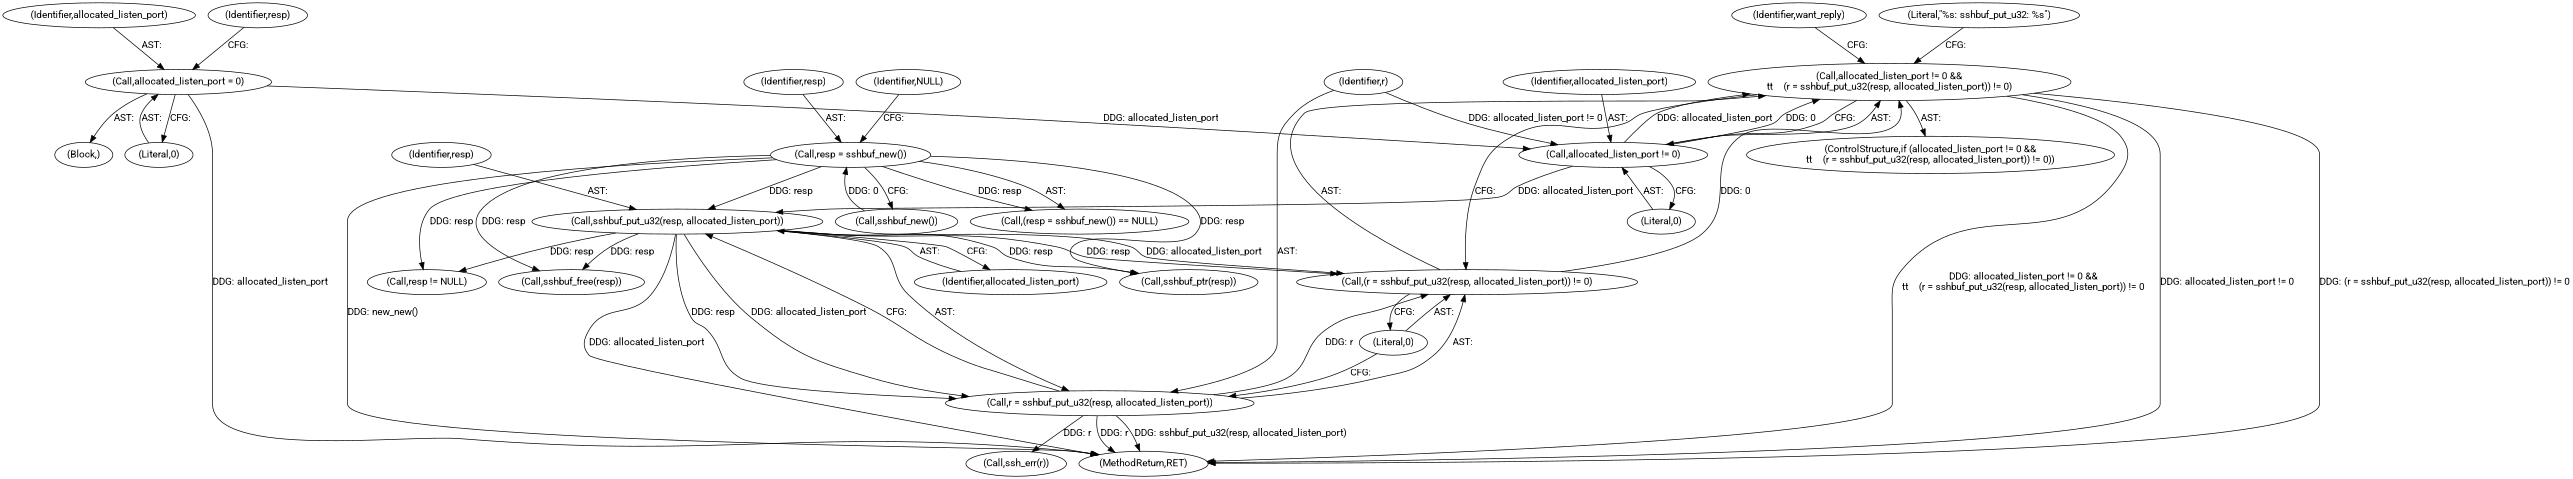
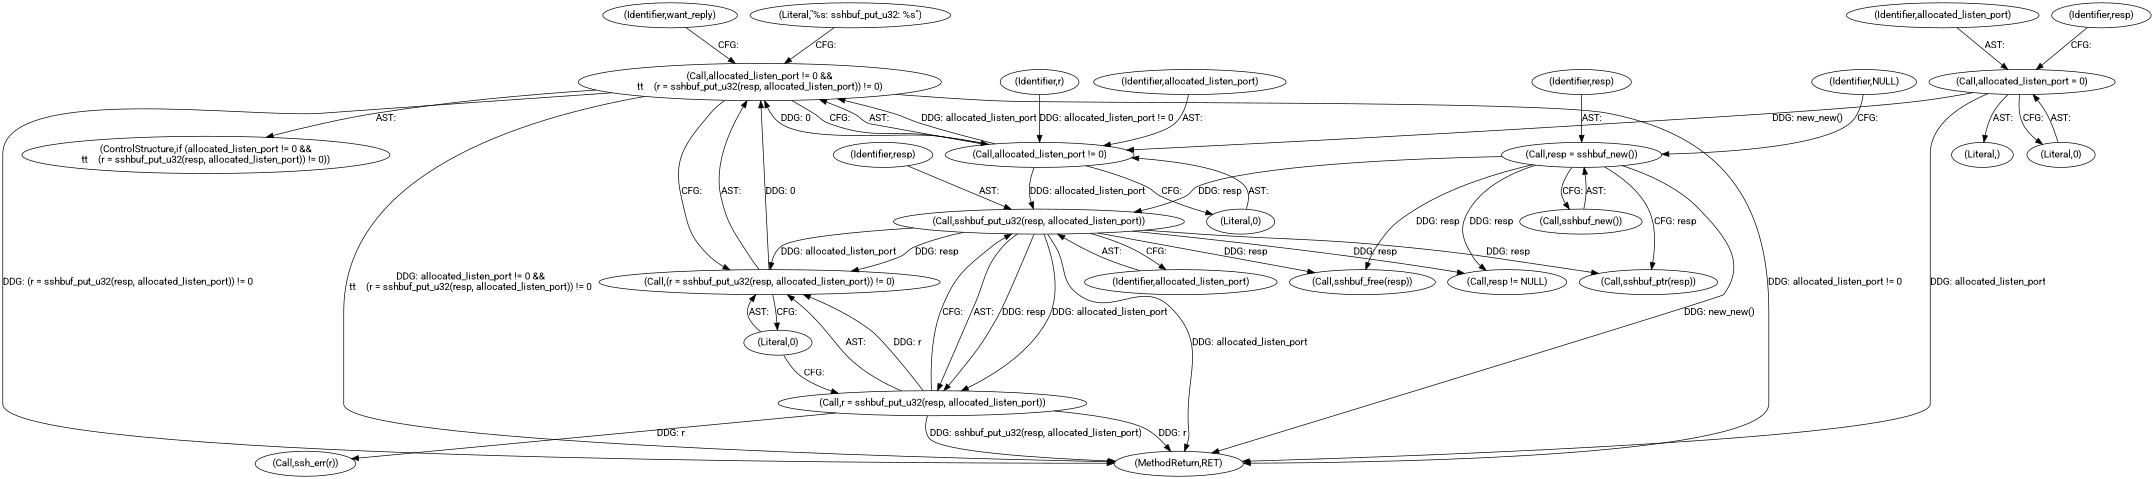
edge "(Call,allocated_listen_port = 0)" -> "(Call,allocated_listen_port != 0)": label "DDG: allocated_listen_port" -> "DDG: new_new()"
node "(Block,)": label "(Block,)" -> "(Literal,)"
edge "(Call,sshbuf_new())" -> "(Call,resp = sshbuf_new())": label "DDG: 0" -> "AST: "
node "(Call,(resp = sshbuf_new()) == NULL)": removed
edge "(Call,resp = sshbuf_new())" -> "(Call,sshbuf_ptr(resp))": label "DDG: resp" -> "CFG: resp"
edge "(Identifier,r)" -> "(Call,r = sshbuf_put_u32(resp, allocated_listen_port))": removed, label "AST:"
